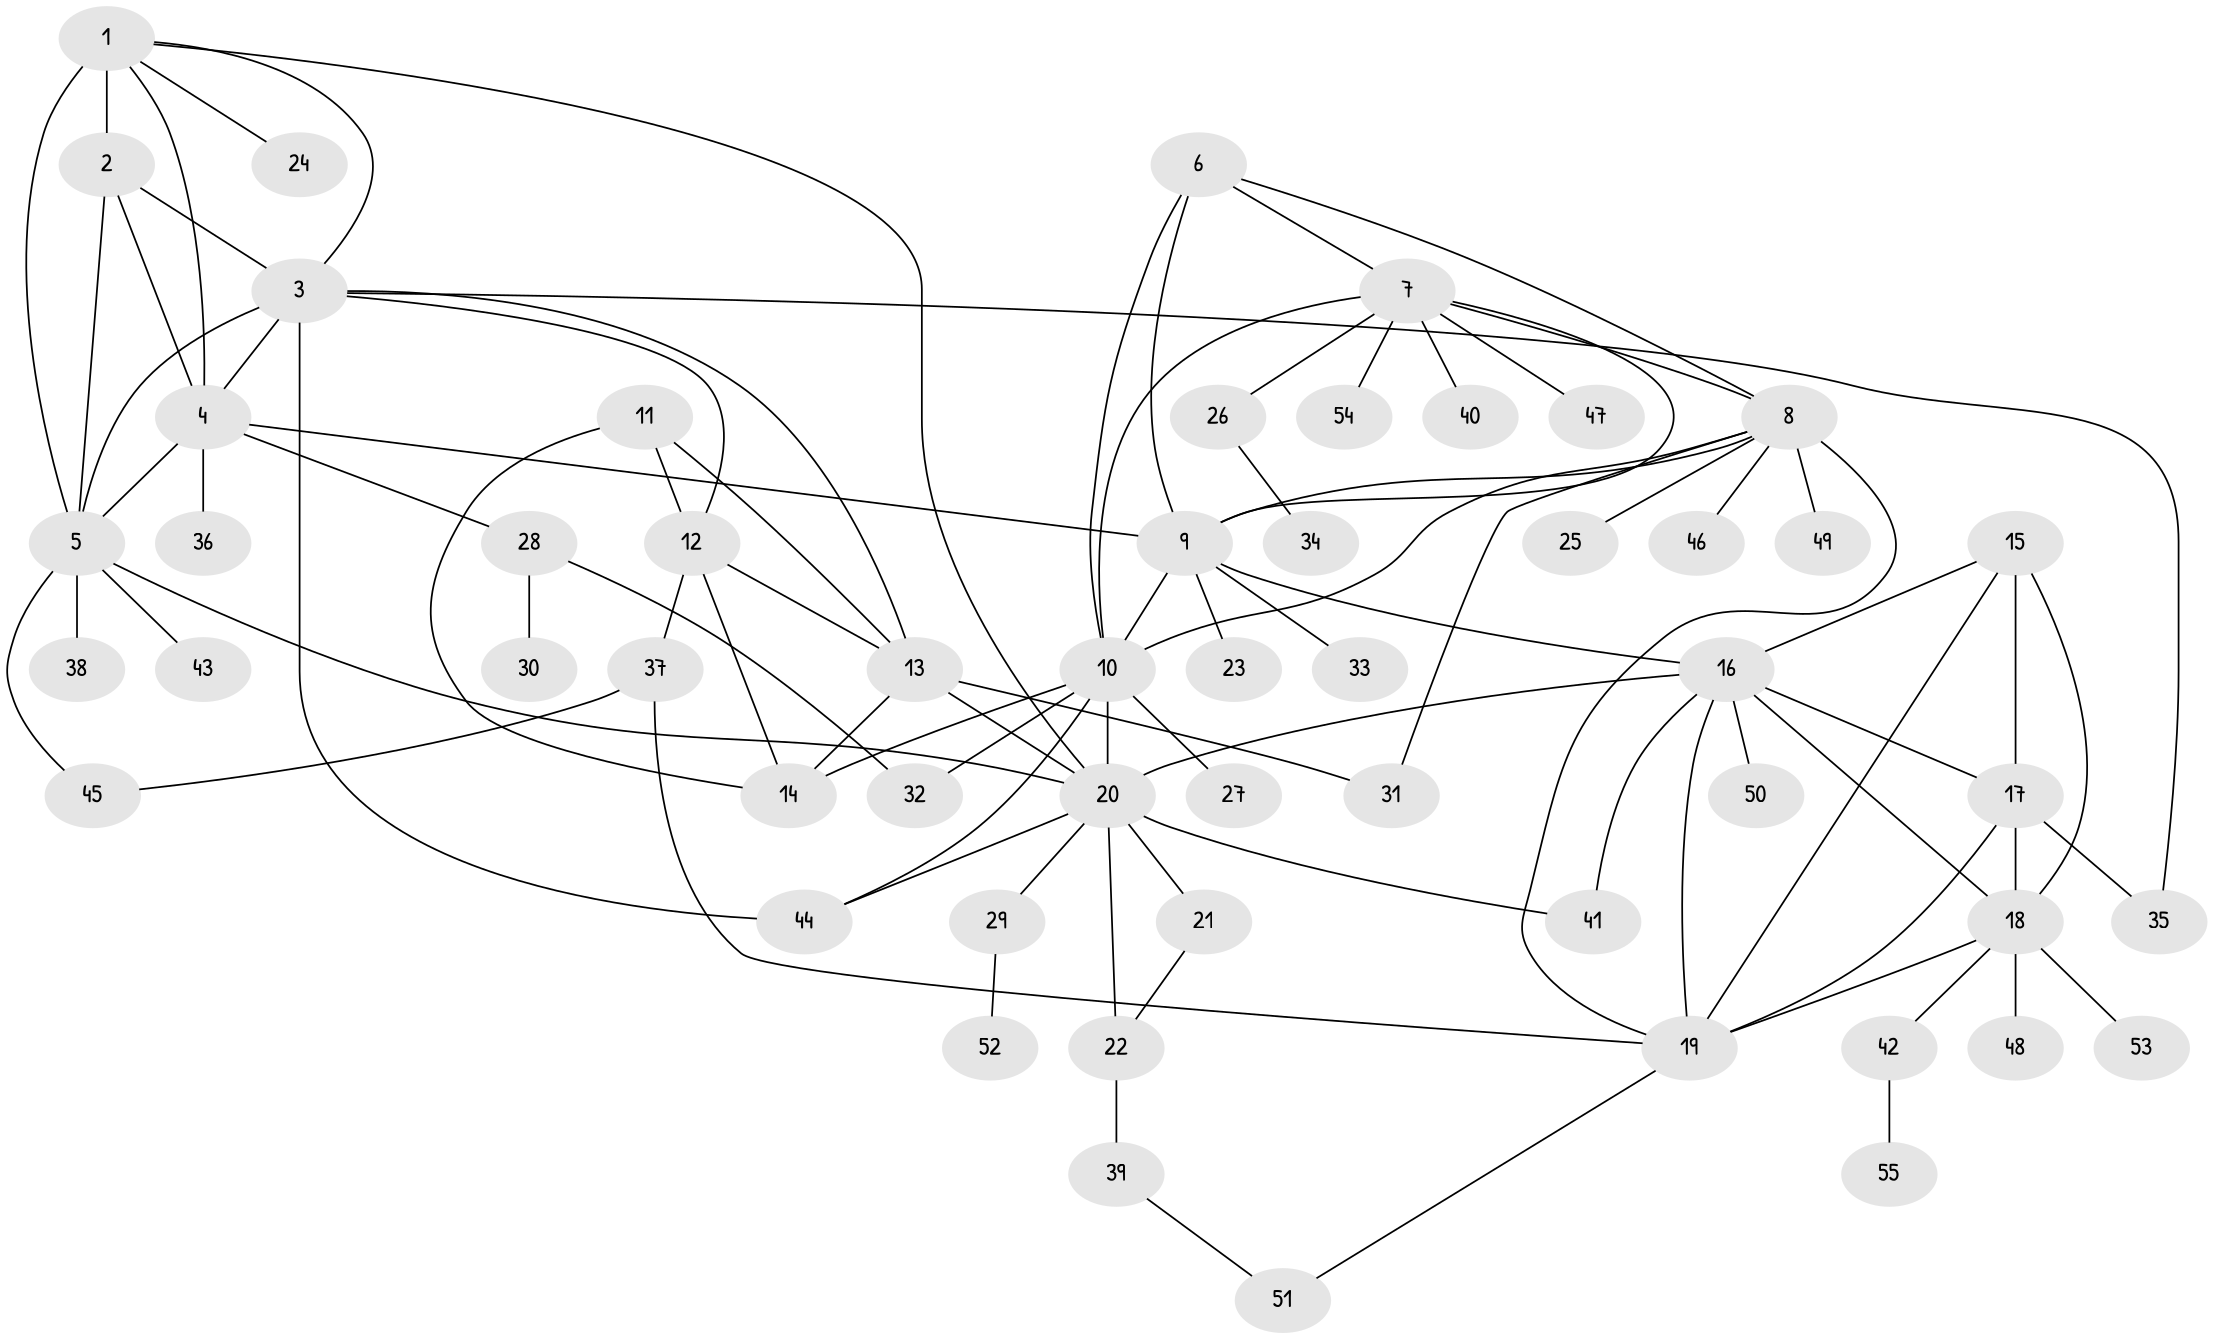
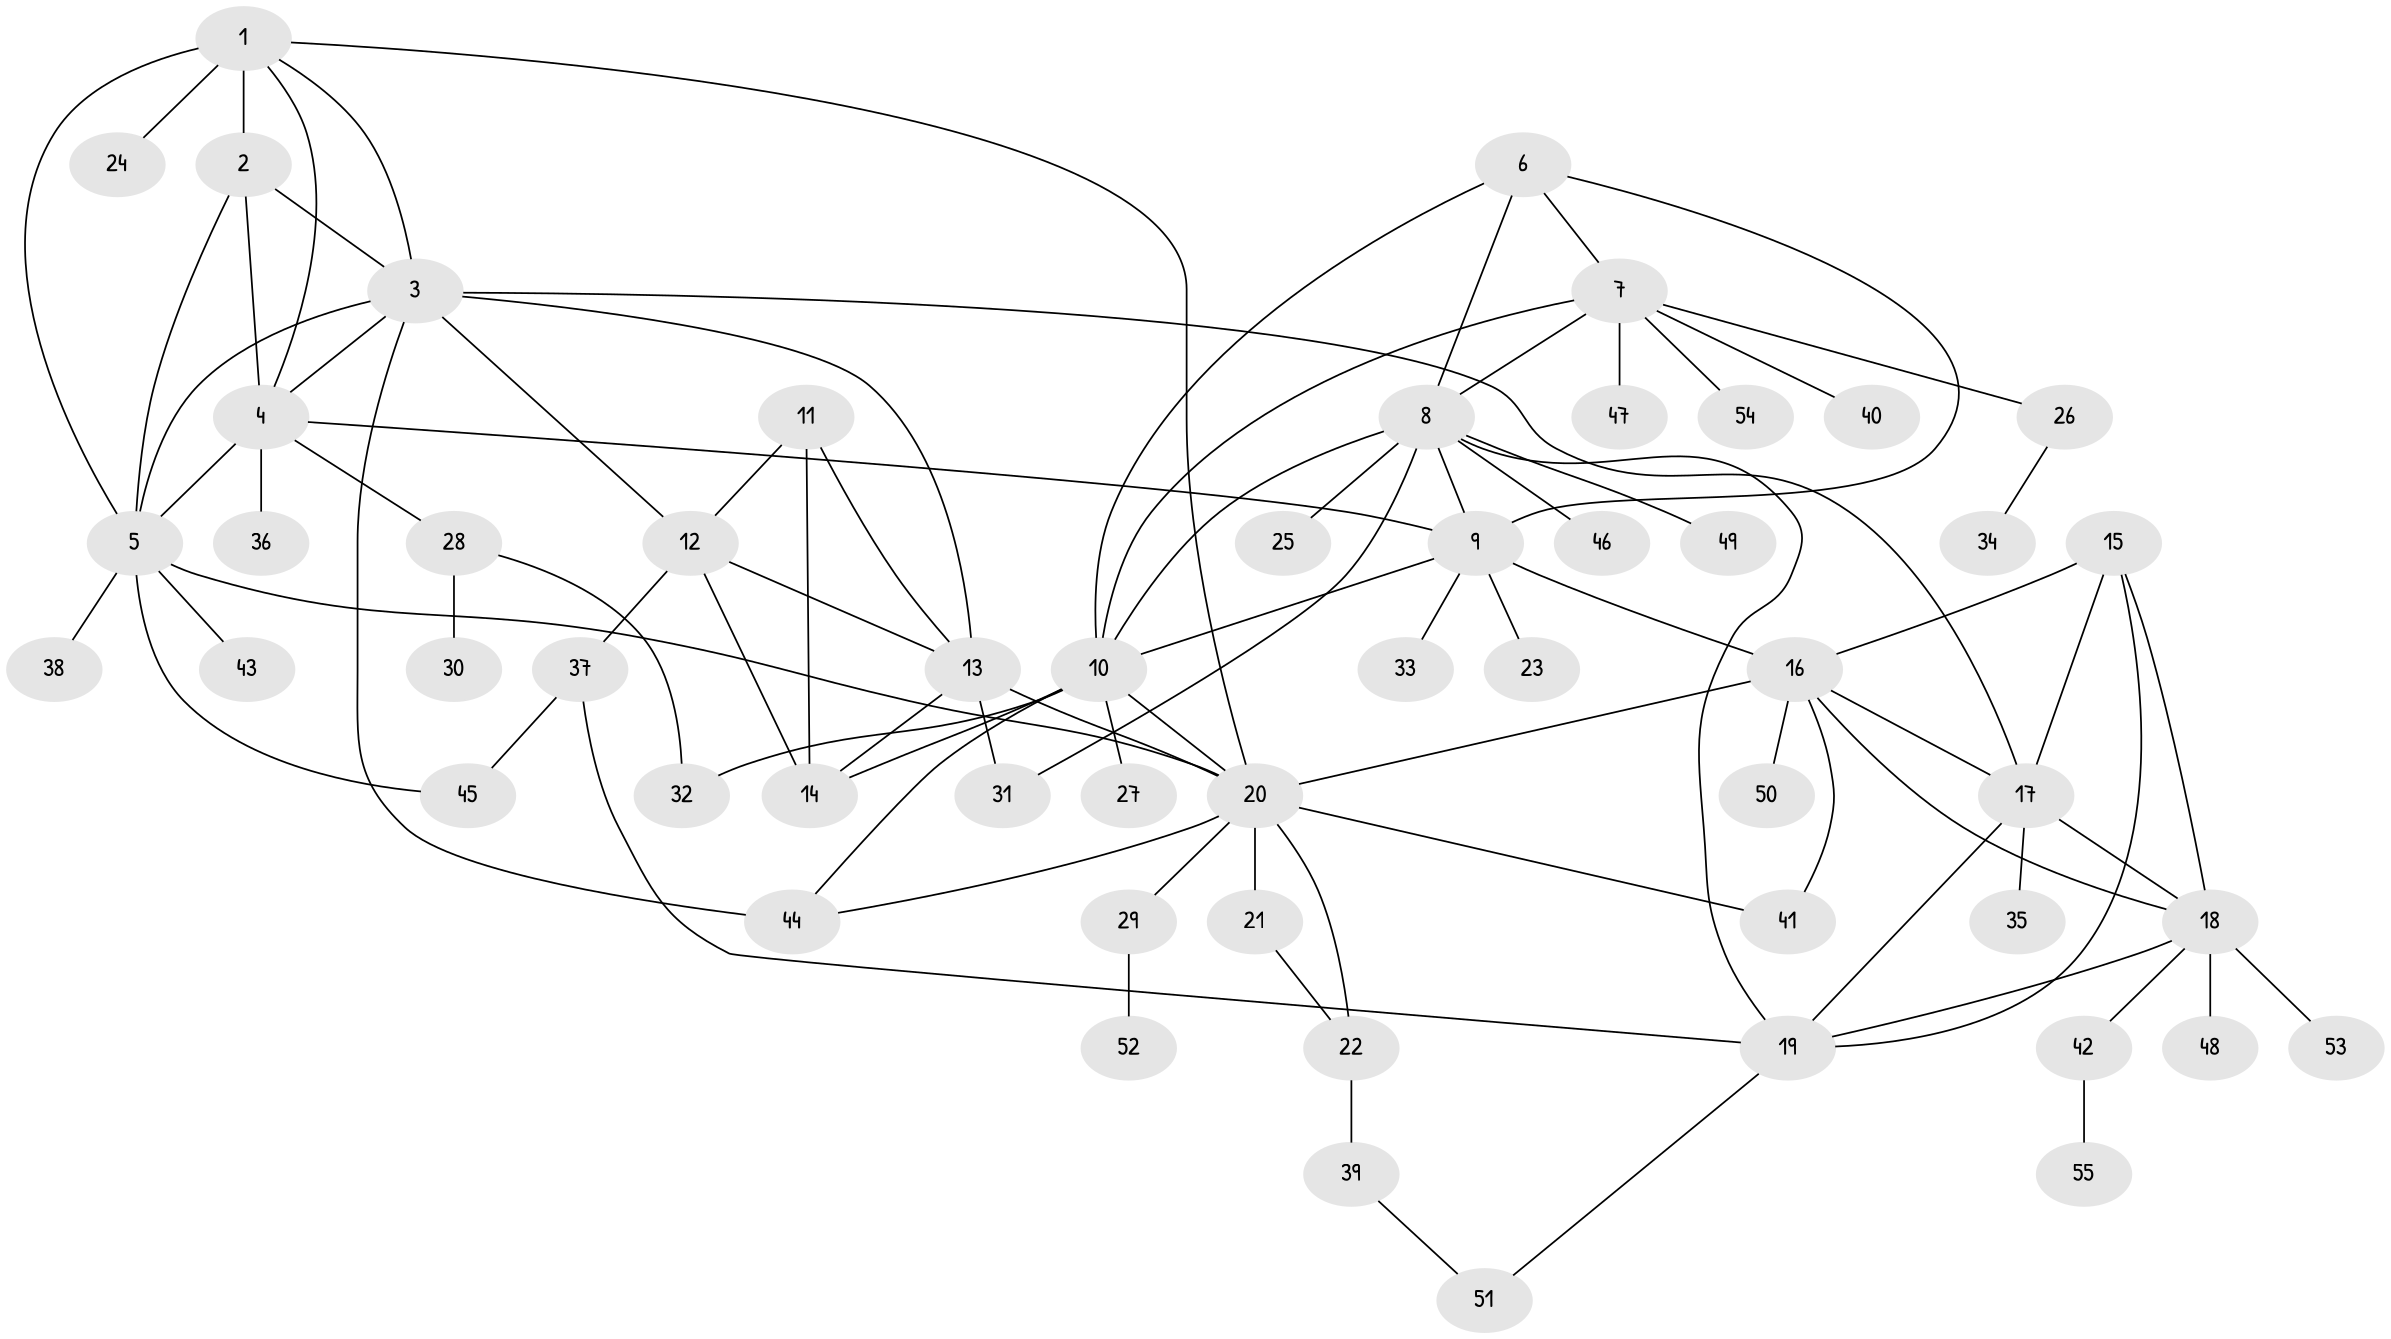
edge "3" -- "35": now "3" -- "17"
edge "7" -- "9": removed
edge "16" -- "19": removed
